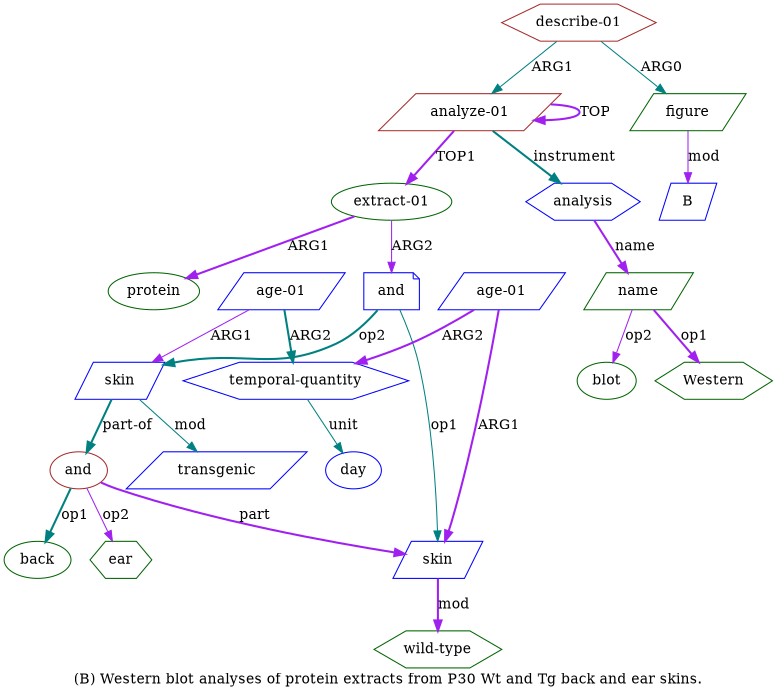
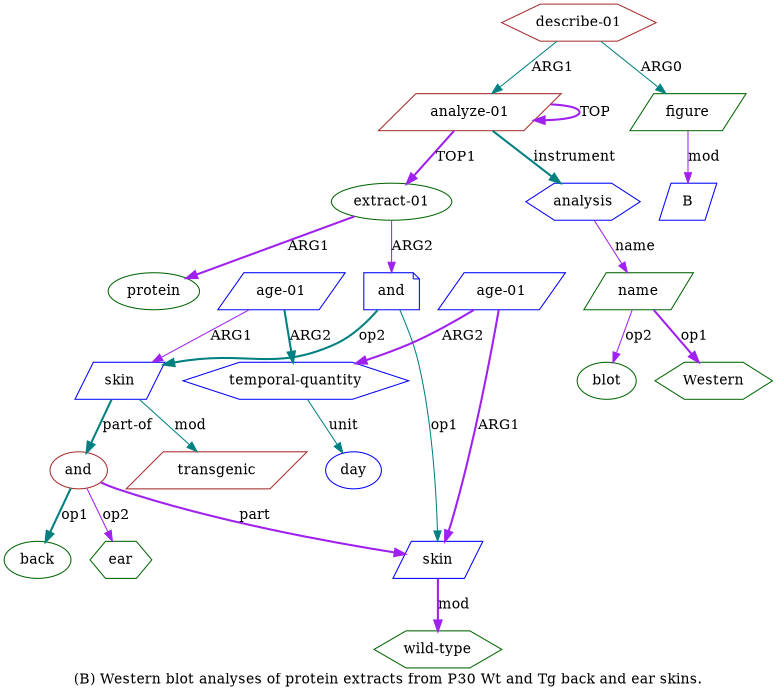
edge "analysis" -> "name": style bold -> solid
node "transgenic": color blue -> brown
